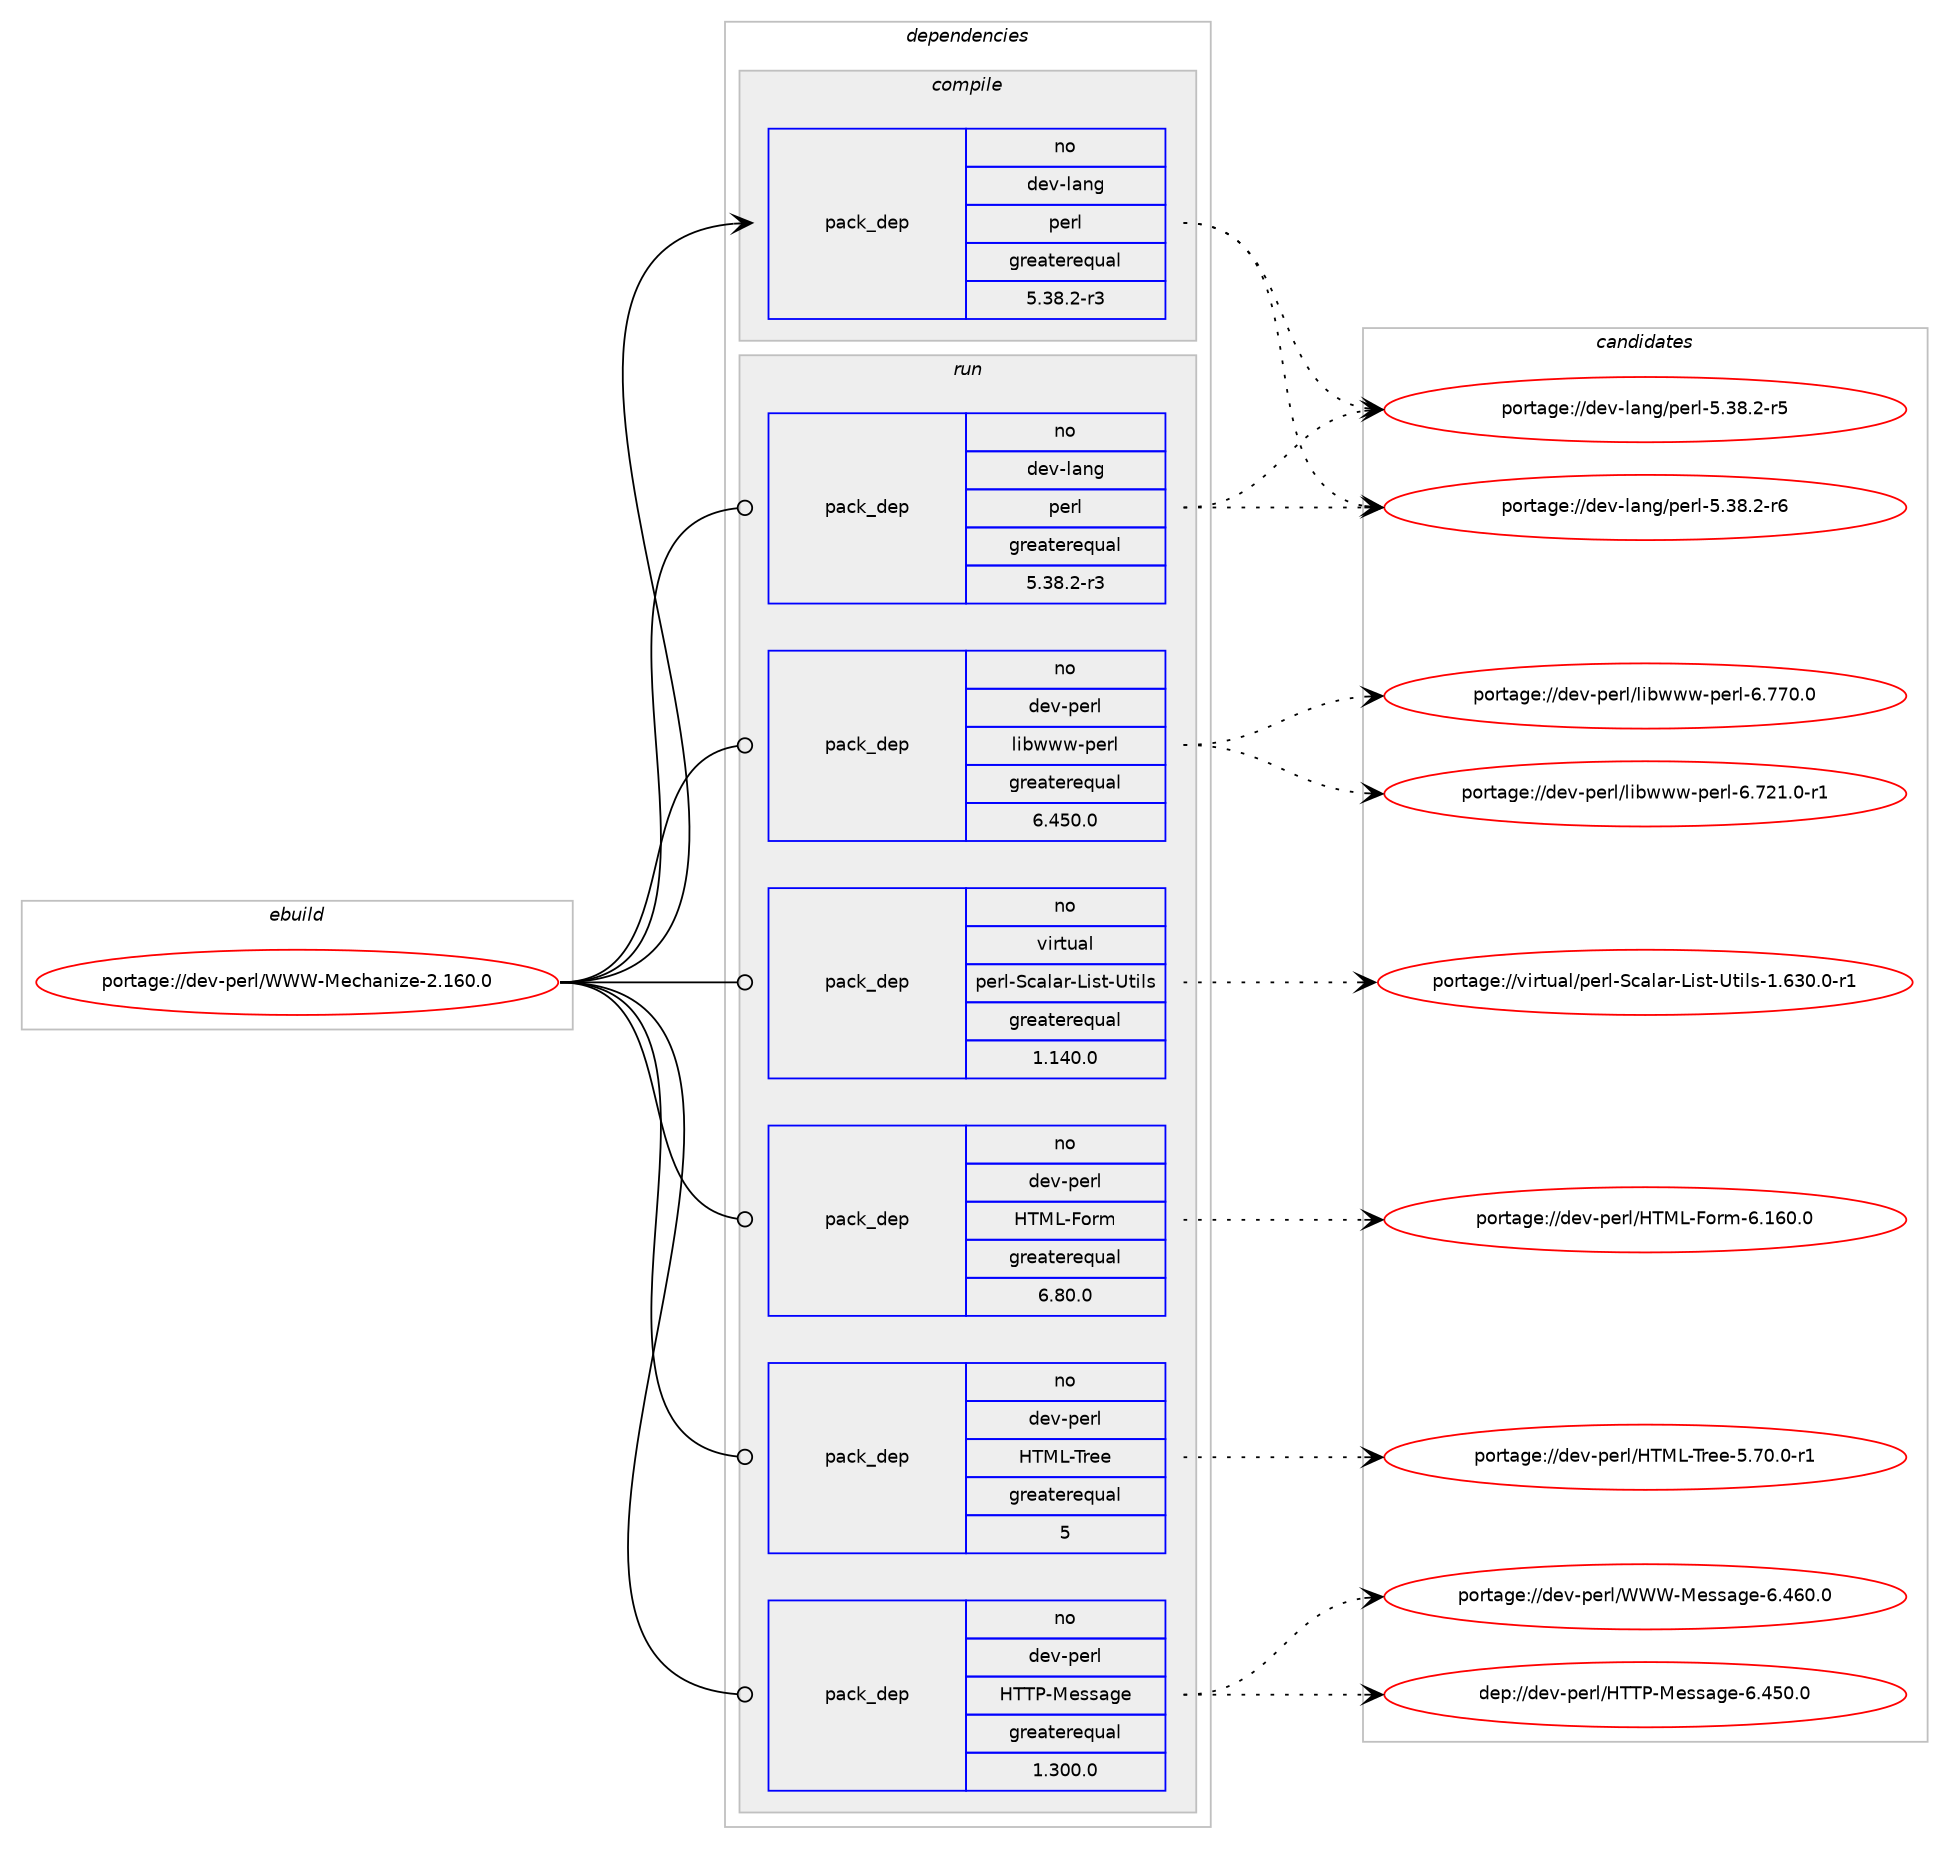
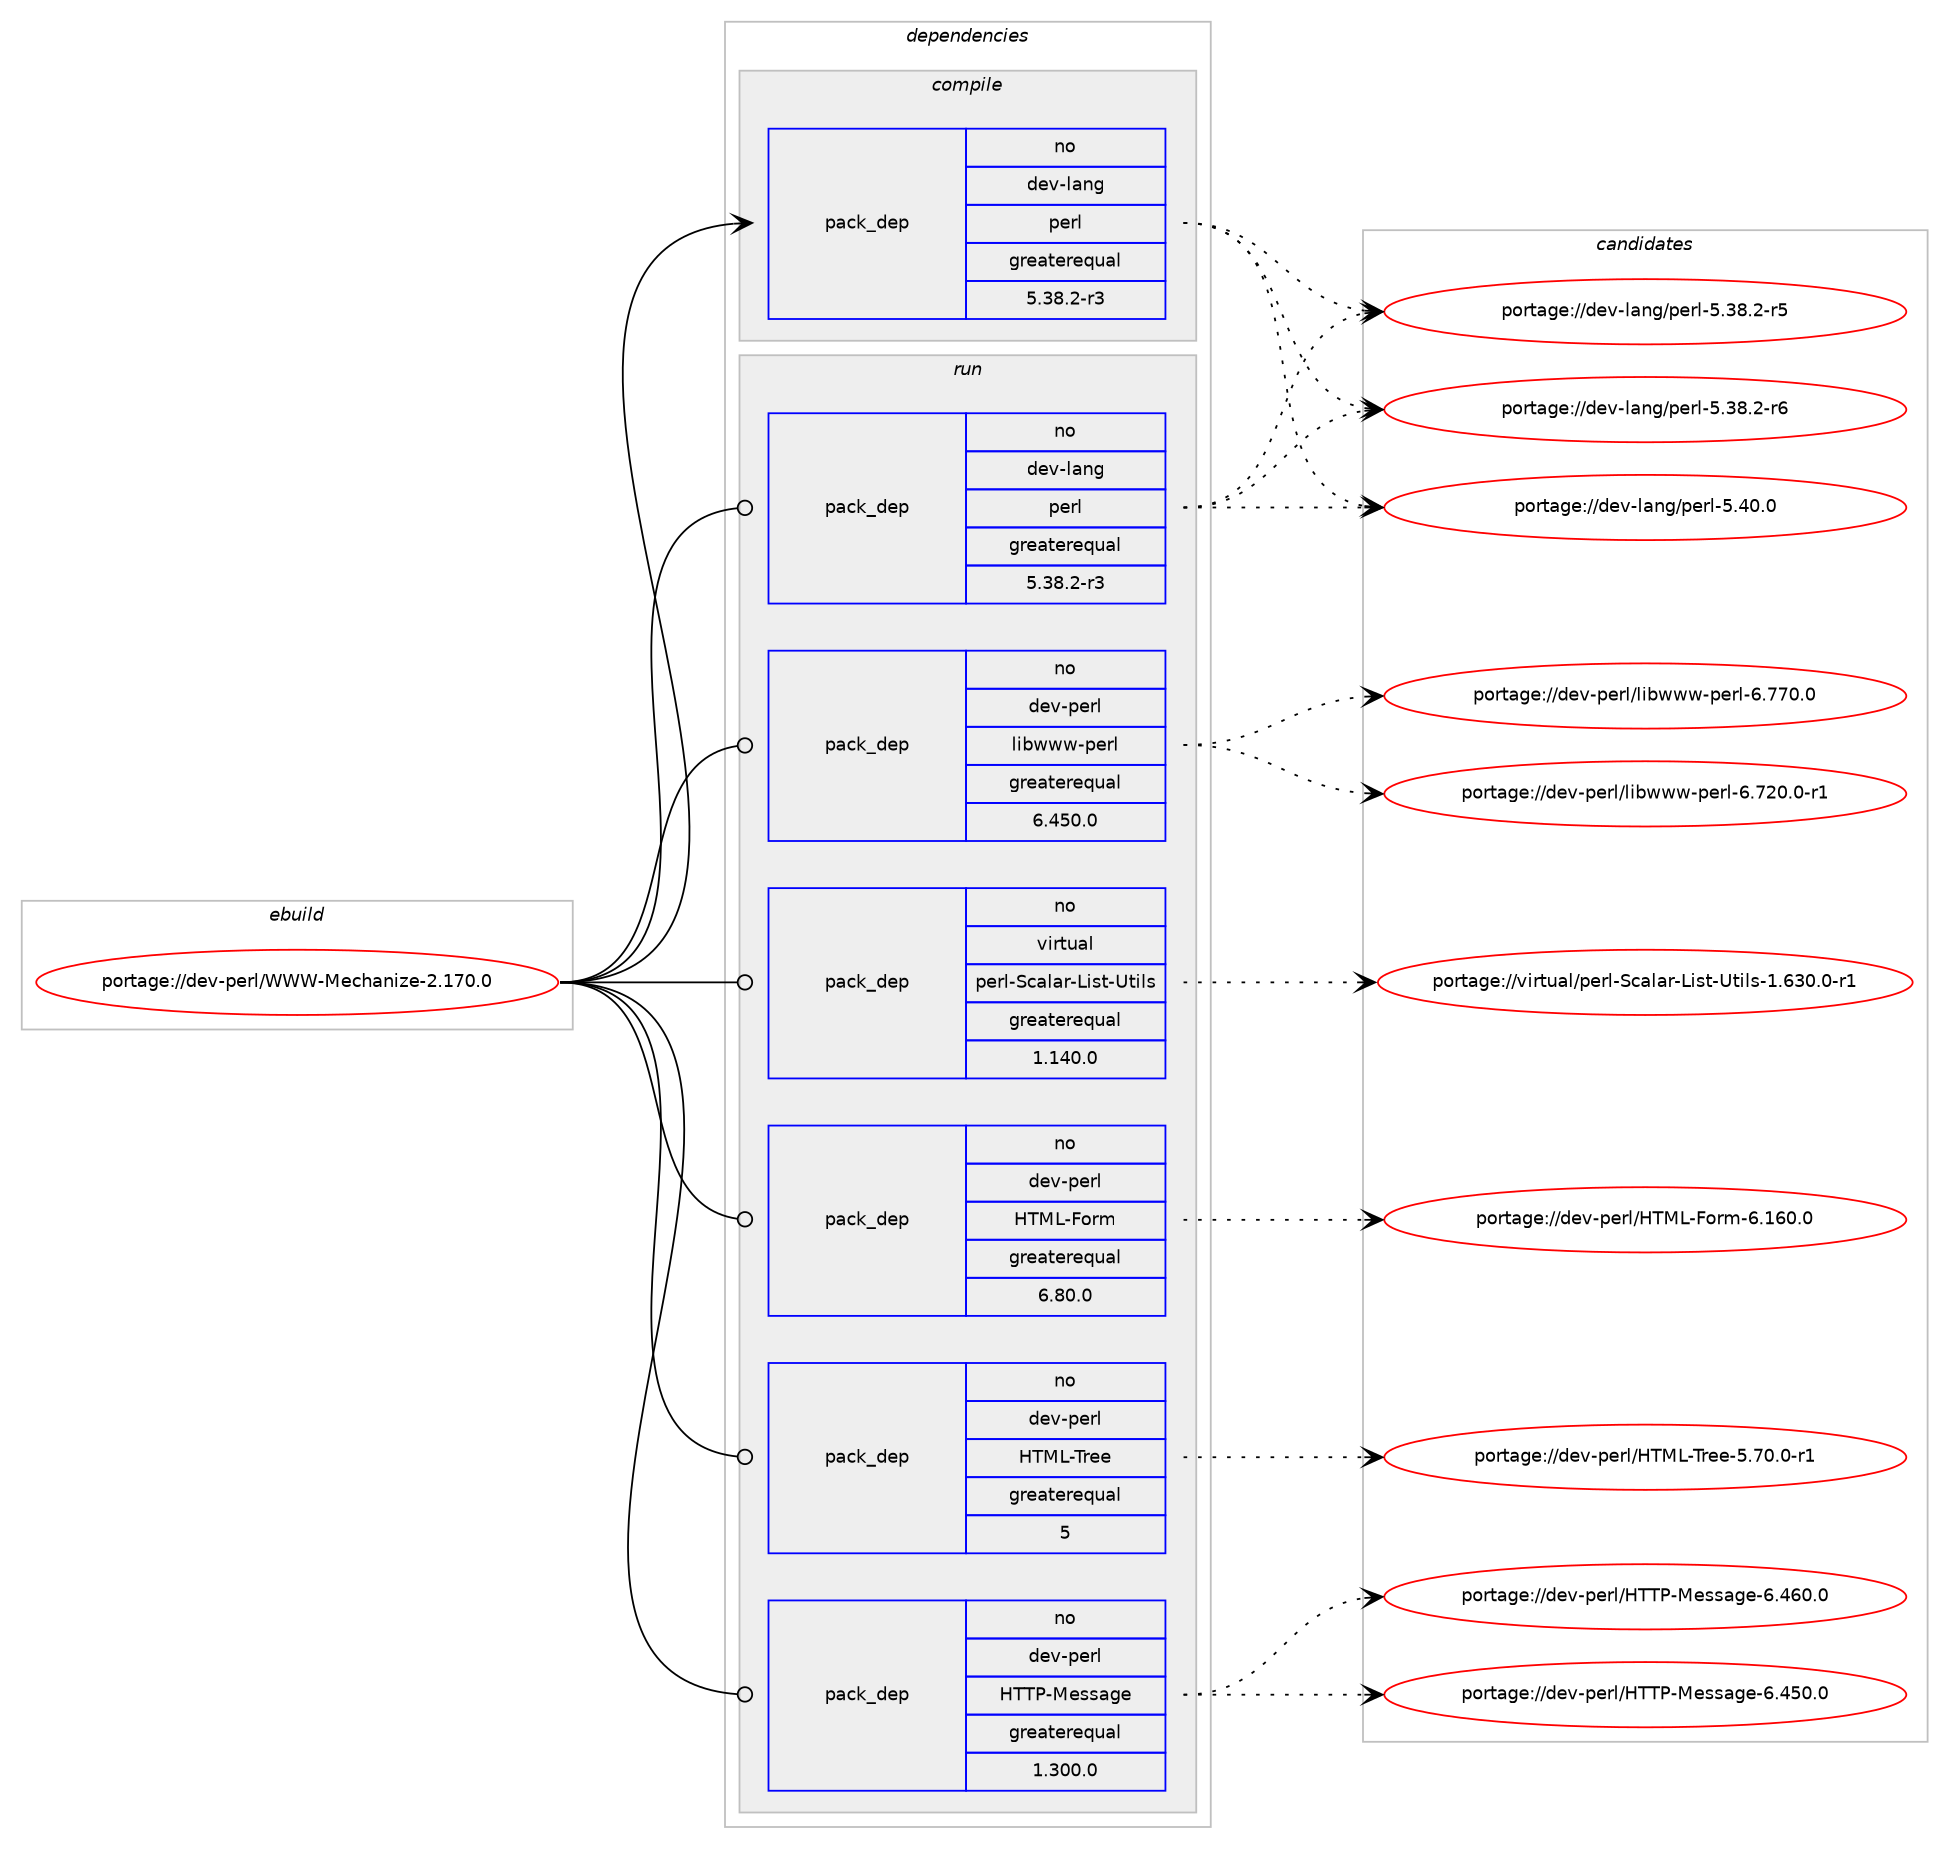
node "portage://dev-lang/perl-5.40.0": added
node "portage://dev-perl/libwww-perl-6.721.0-r1": label "portage://dev-perl/libwww-perl-6.721.0-r1" -> "portage://dev-perl/libwww-perl-6.720.0-r1"
node "portage://dev-perl/WWW-Mechanize-2.160.0": label "portage://dev-perl/WWW-Mechanize-2.160.0" -> "portage://dev-perl/WWW-Mechanize-2.170.0"
node "portage://dev-perl/WWW-Message-6.460.0": label "portage://dev-perl/WWW-Message-6.460.0" -> "portage://dev-perl/HTTP-Message-6.460.0"
node "dep://dev-perl/HTTP-Message-6.450.0": label "dep://dev-perl/HTTP-Message-6.450.0" -> "portage://dev-perl/HTTP-Message-6.450.0"
